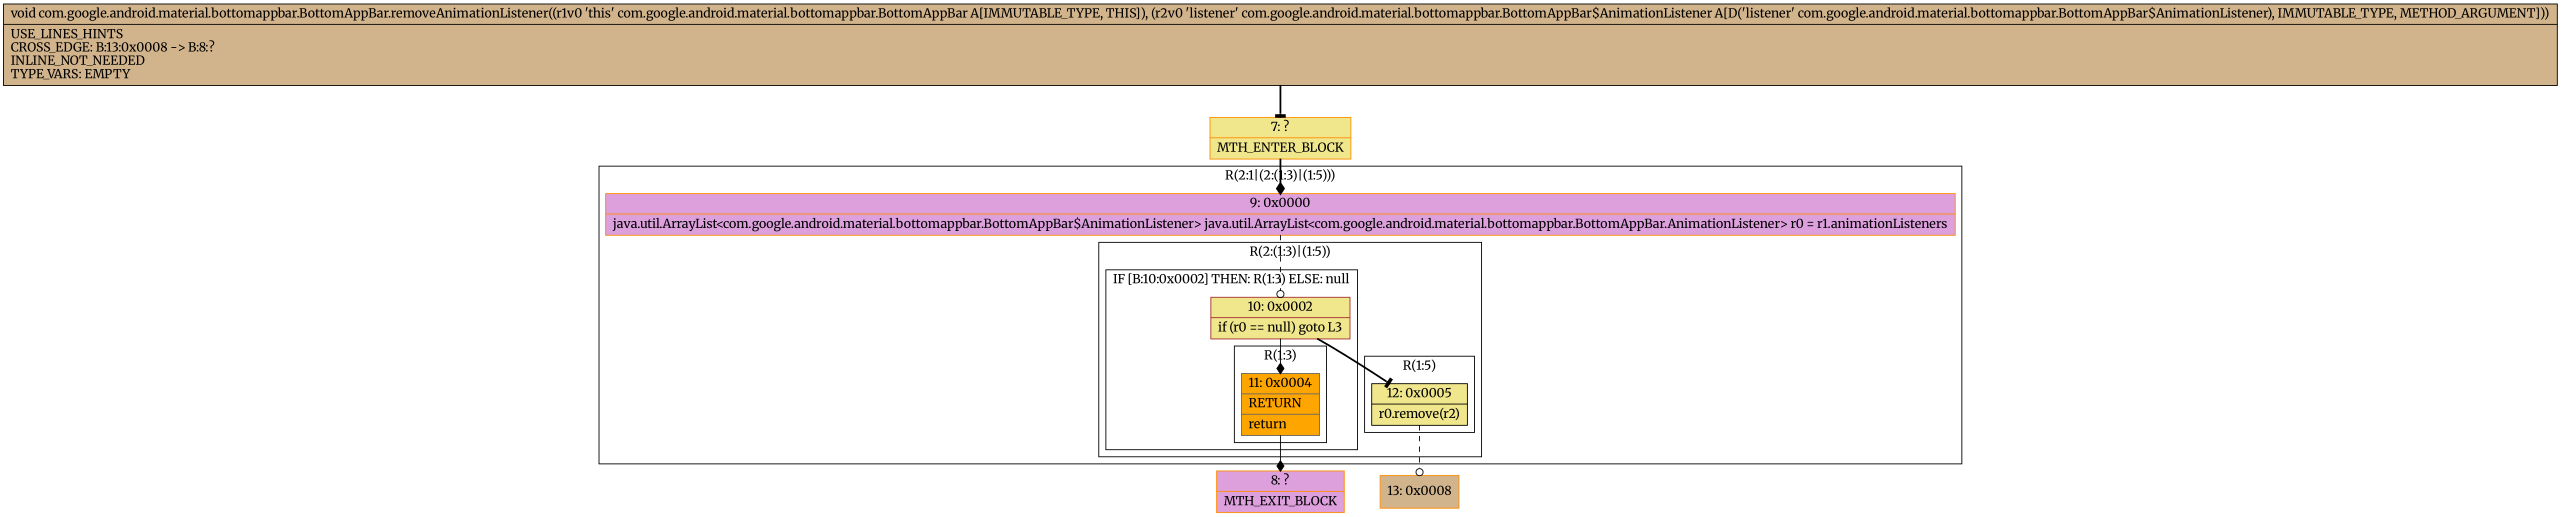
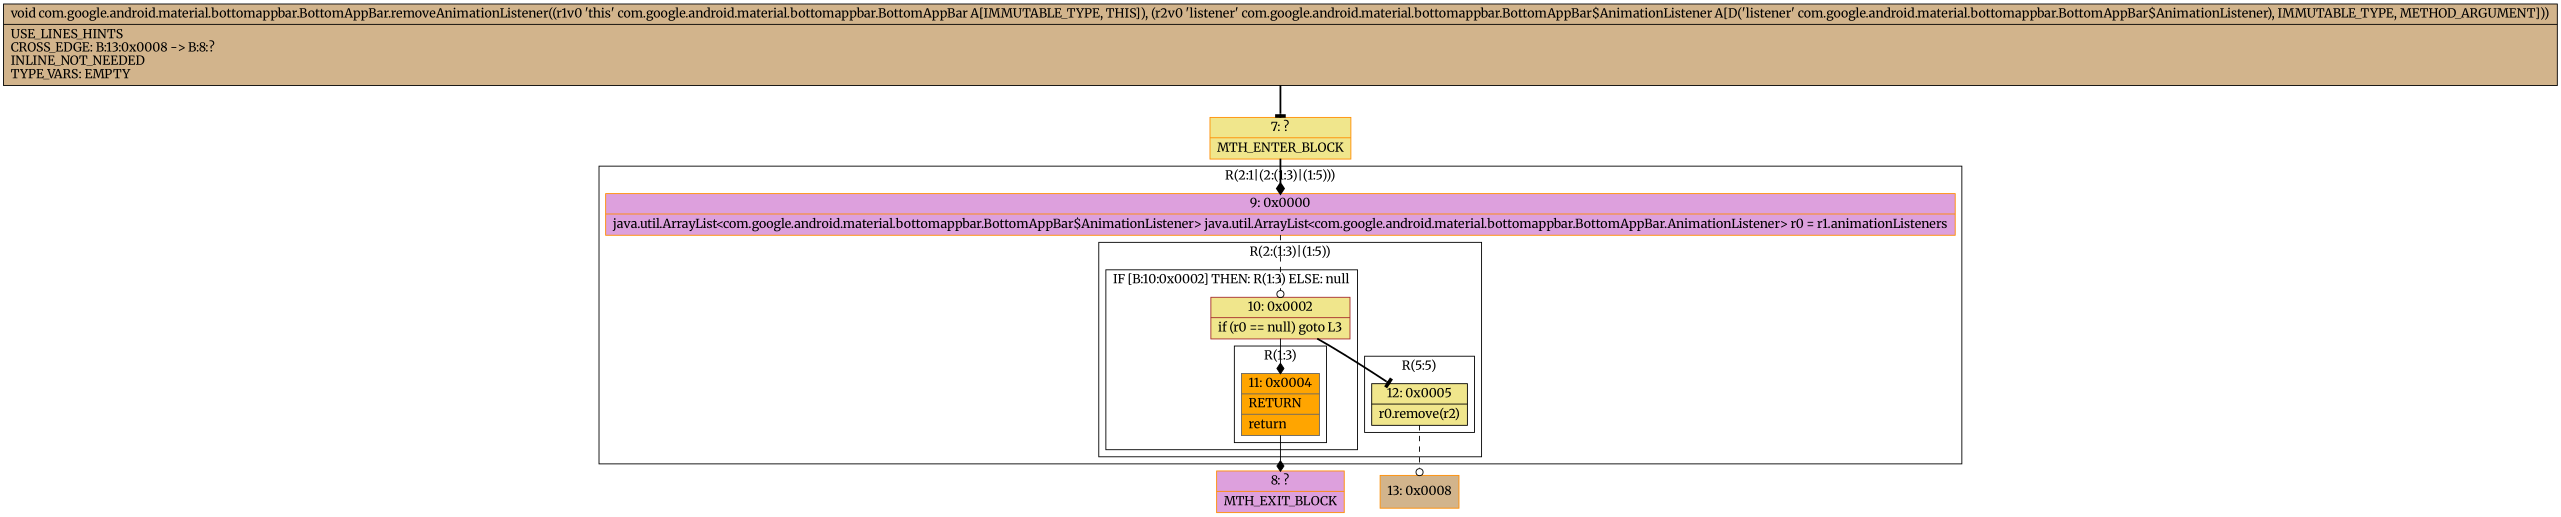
cluster "R(1:5)": label "R(1:5)" -> "R(5:5)"
